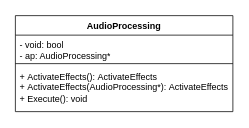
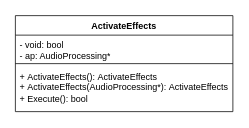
node "AudioProcessing": label "AudioProcessing" -> "ActivateEffects"
node "+ ActivateEffects(): ActivateEffects + ActivateEffects(AudioProcessing*): ActivateEffects + Execute(): void": label "+ ActivateEffects(): ActivateEffects + ActivateEffects(AudioProcessing*): ActivateEffects + Execute(): void" -> "+ ActivateEffects(): ActivateEffects + ActivateEffects(AudioProcessing*): ActivateEffects + Execute(): bool"
